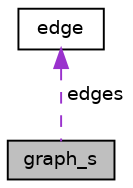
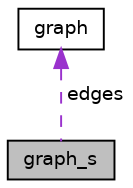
node "edge": label "edge" -> "graph"
